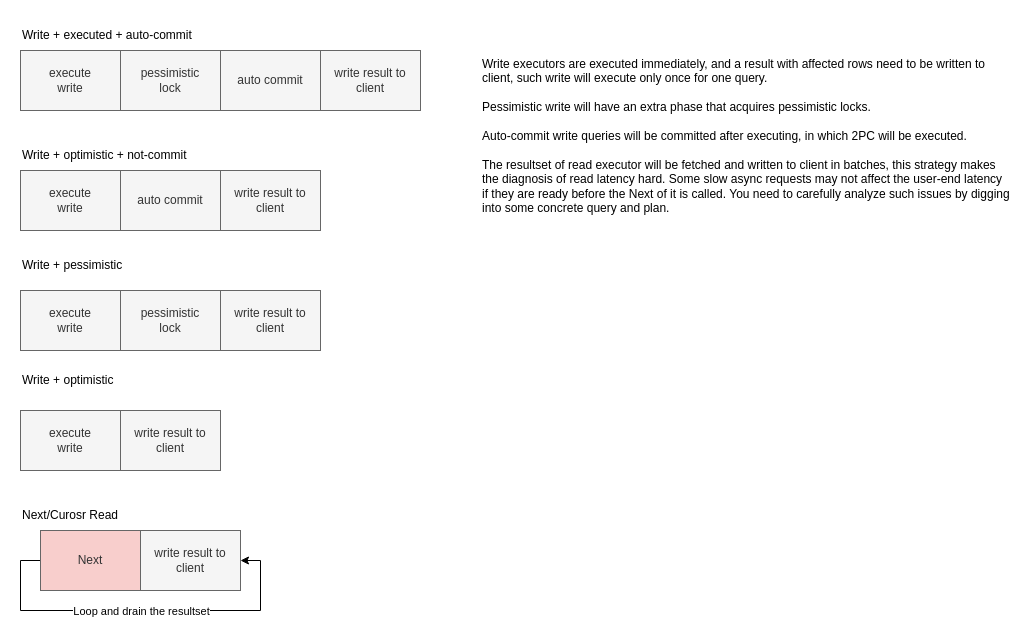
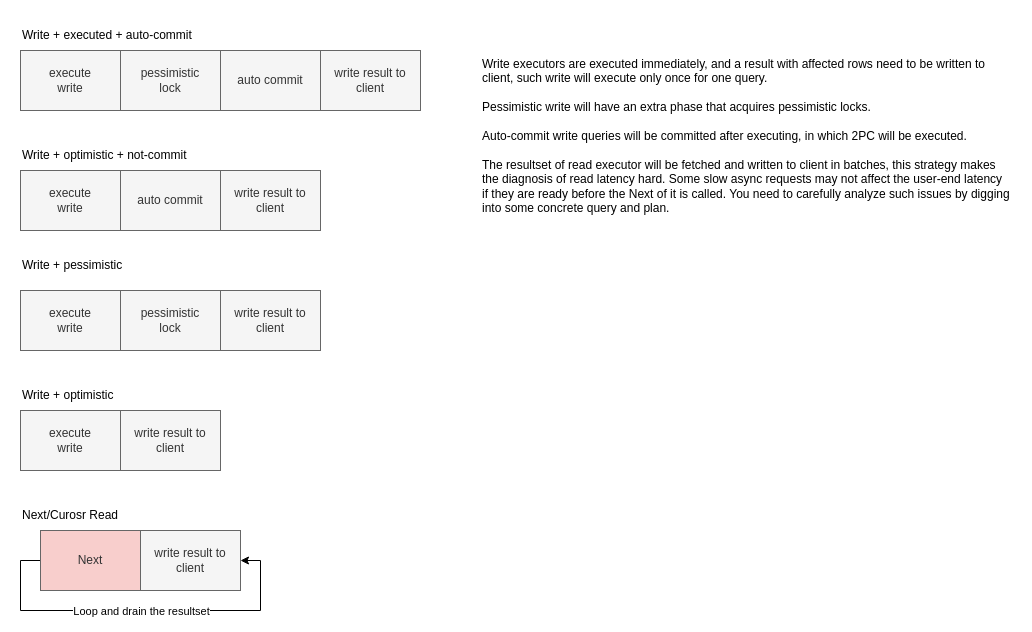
node "Write + optimistic": moved (116, 381) -> (116, 396)
